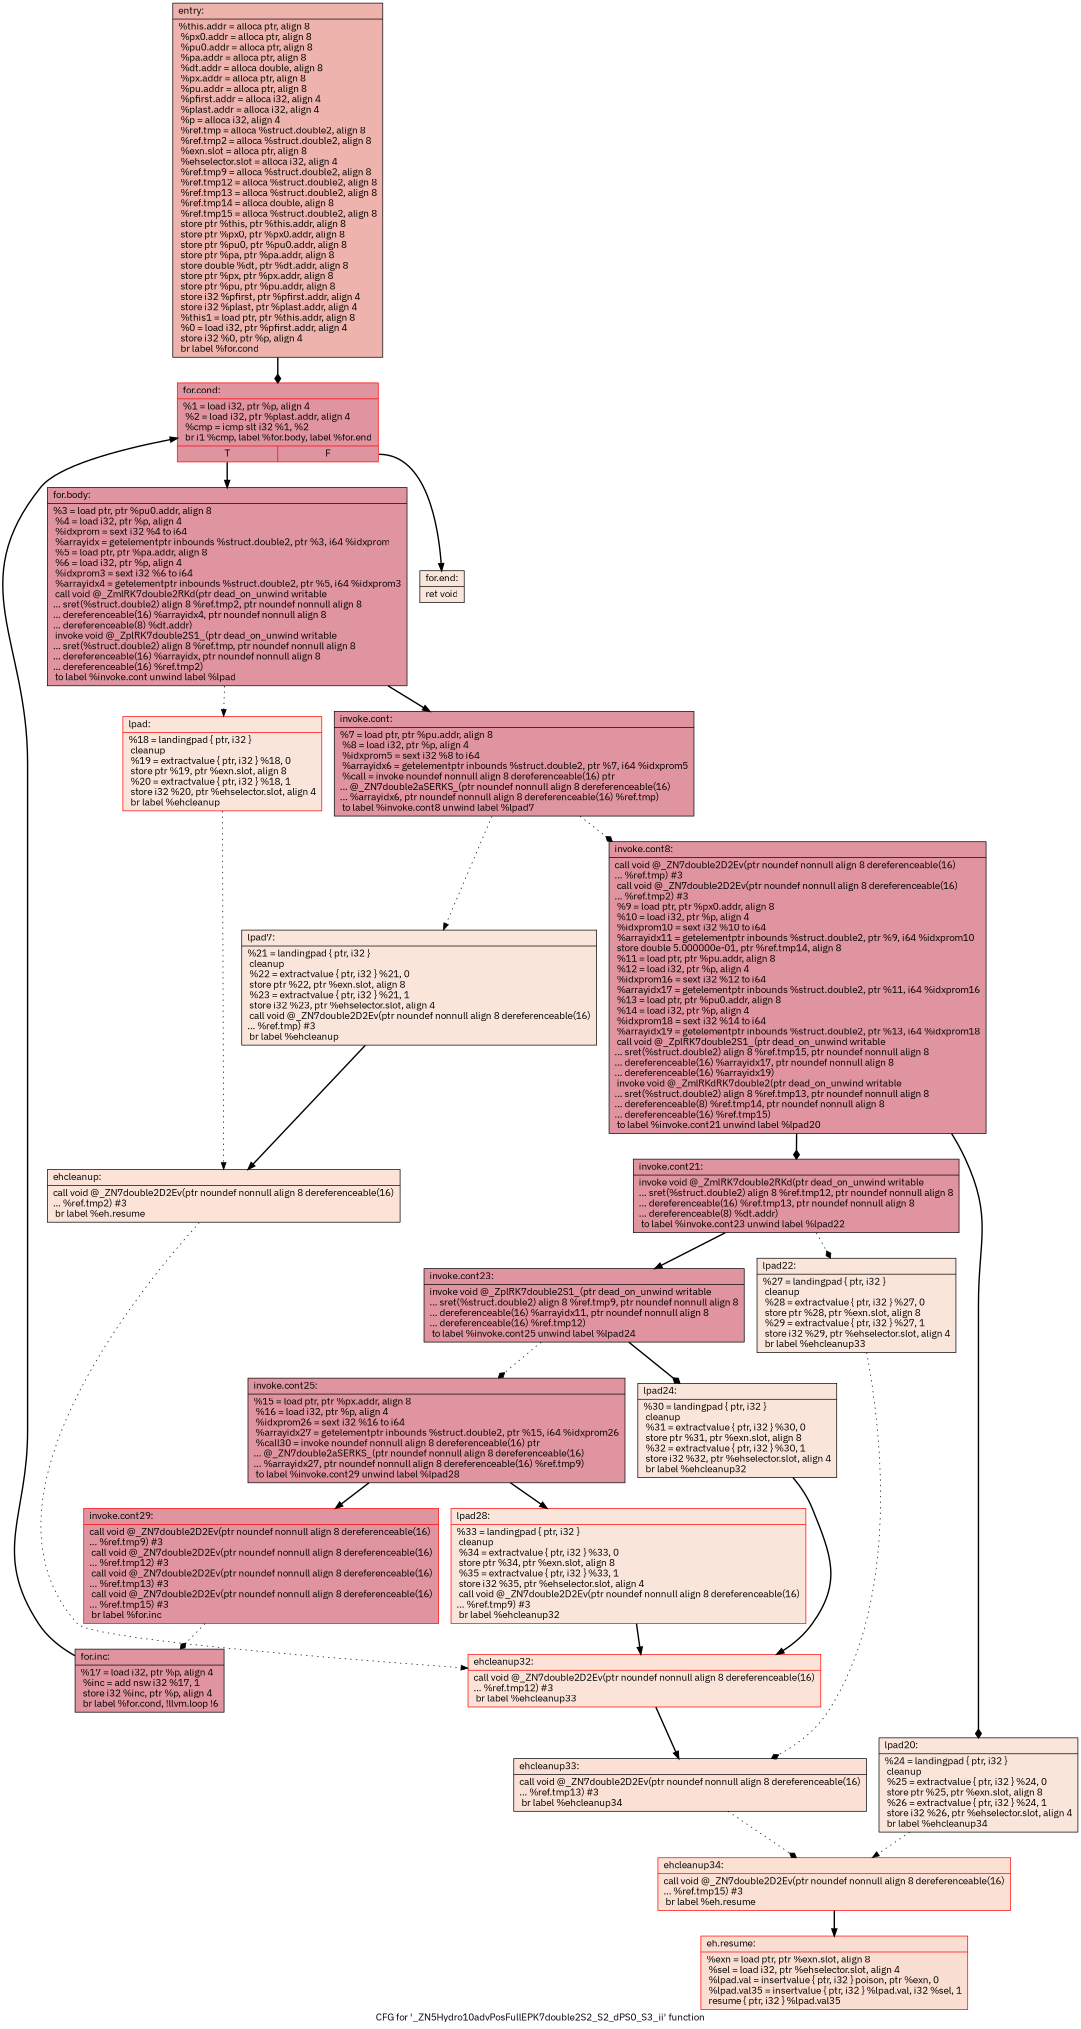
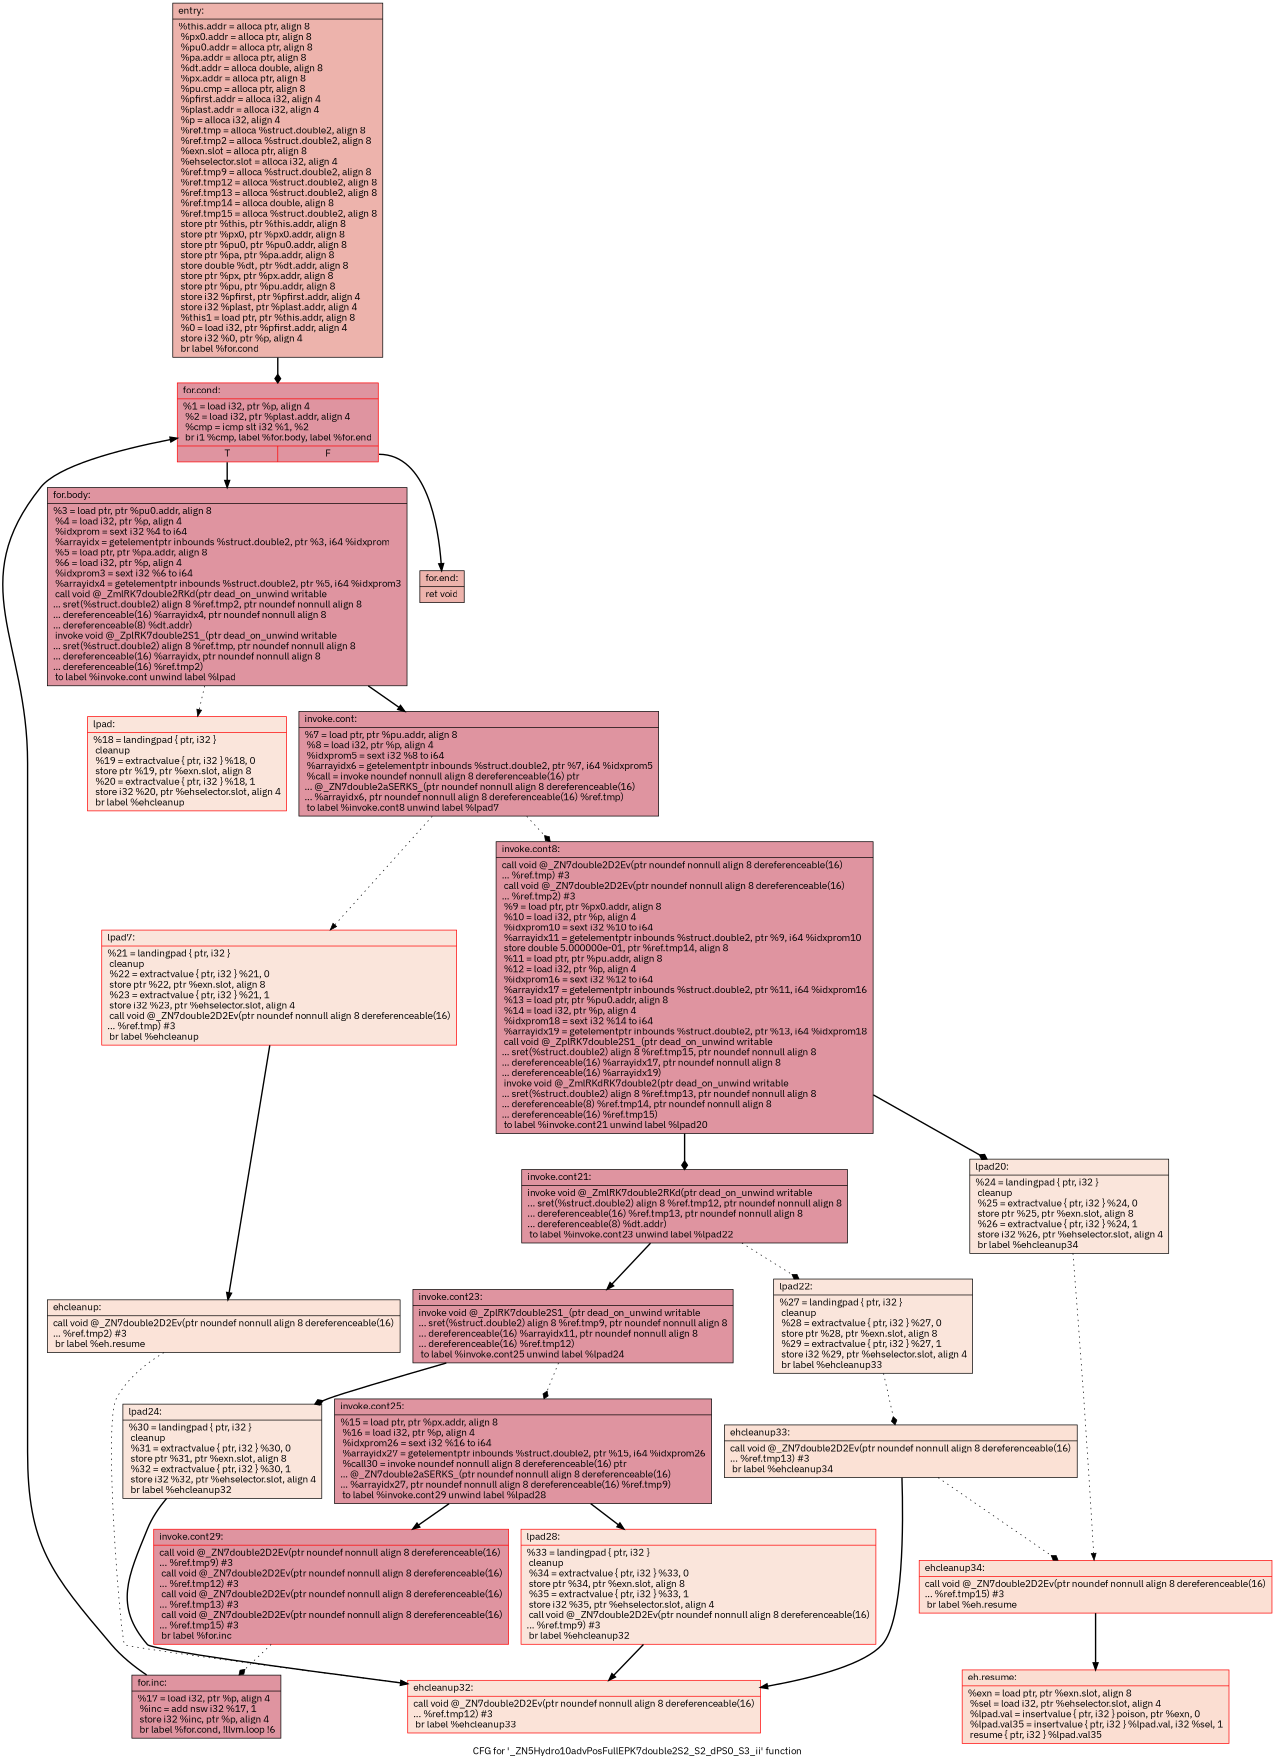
node "entry:": text "%pu.addr = alloca ptr, align 8" -> "%pu.cmp = alloca ptr, align 8"
node "for.end:": fillcolor #f4c5ad70 -> #d6524470
edge "lpad:" -> "ehcleanup:": removed
node "lpad7:": color black -> red
edge "ehcleanup32:" -> "ehcleanup33:": reversed
